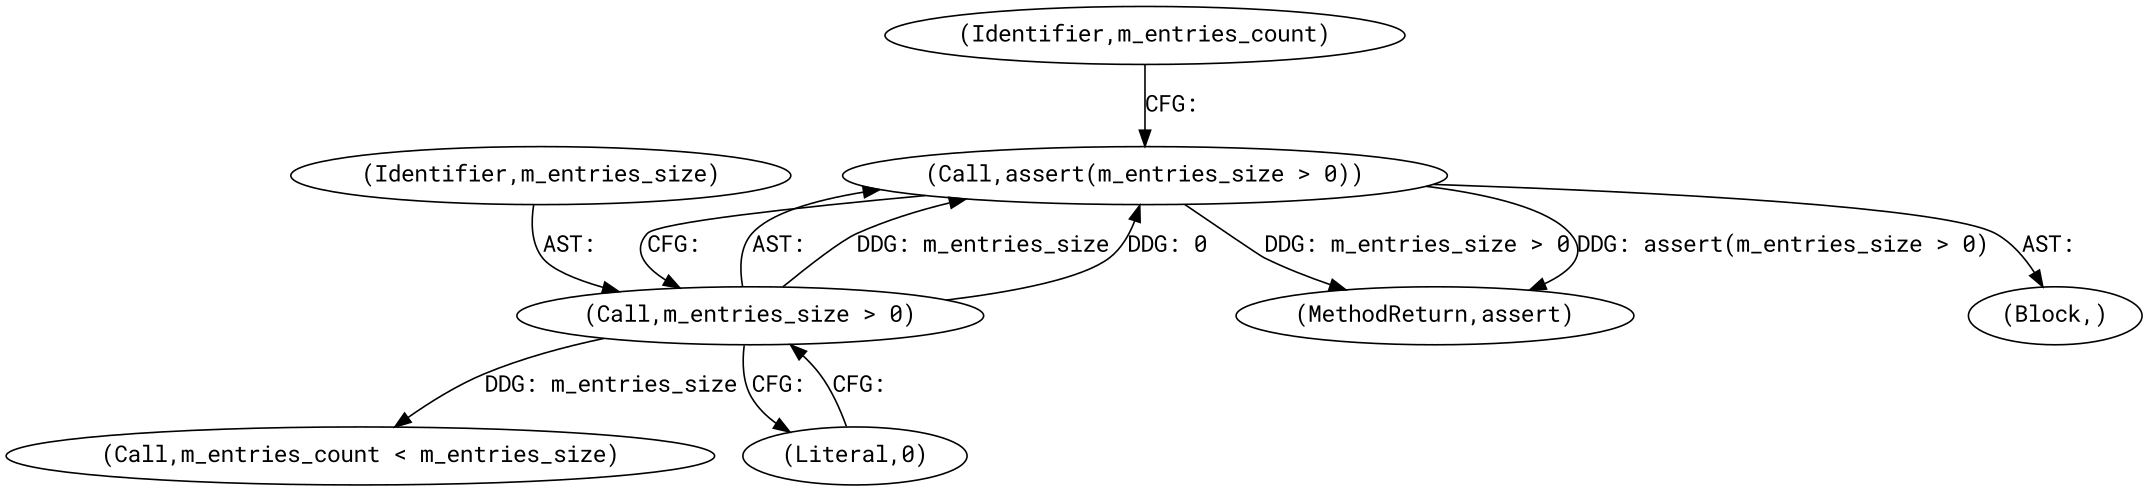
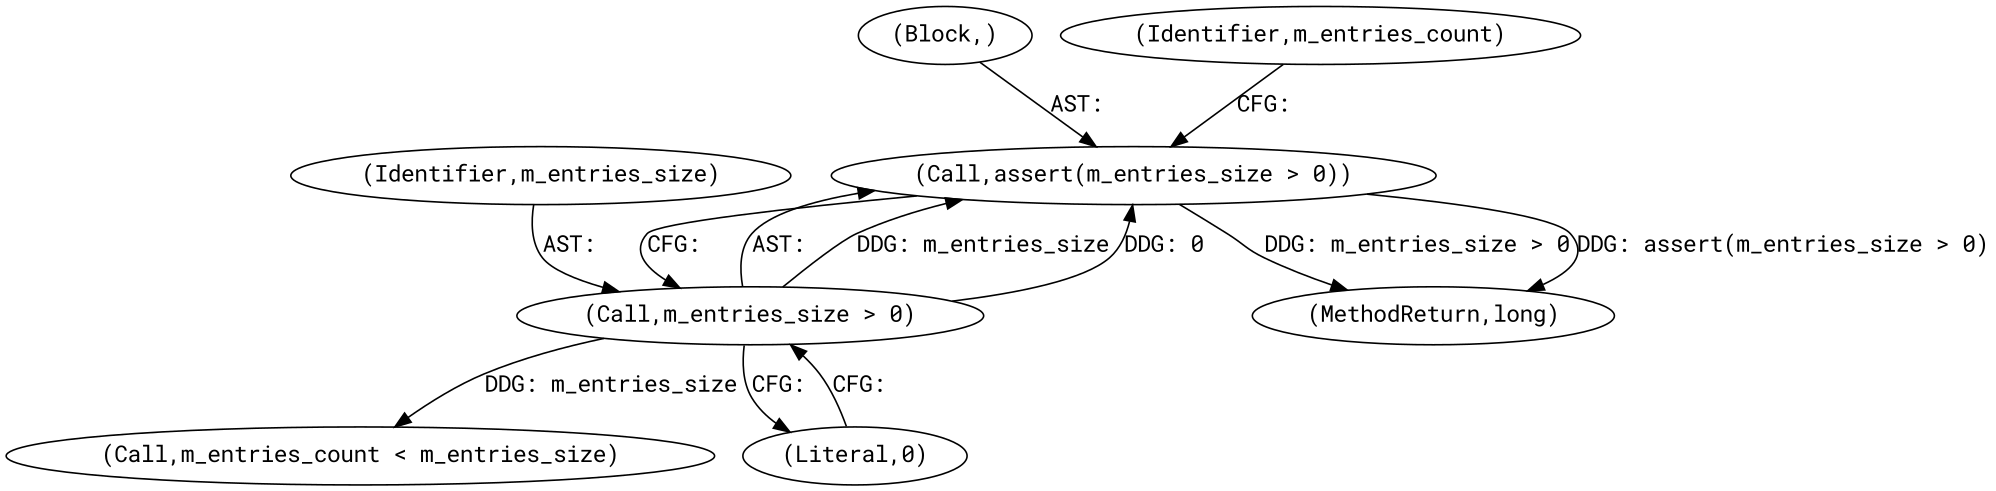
edge "(Call,assert(m_entries_size > 0))" -> "(Block,)": reversed
node "(MethodReturn,assert)": label "(MethodReturn,assert)" -> "(MethodReturn,long)"
